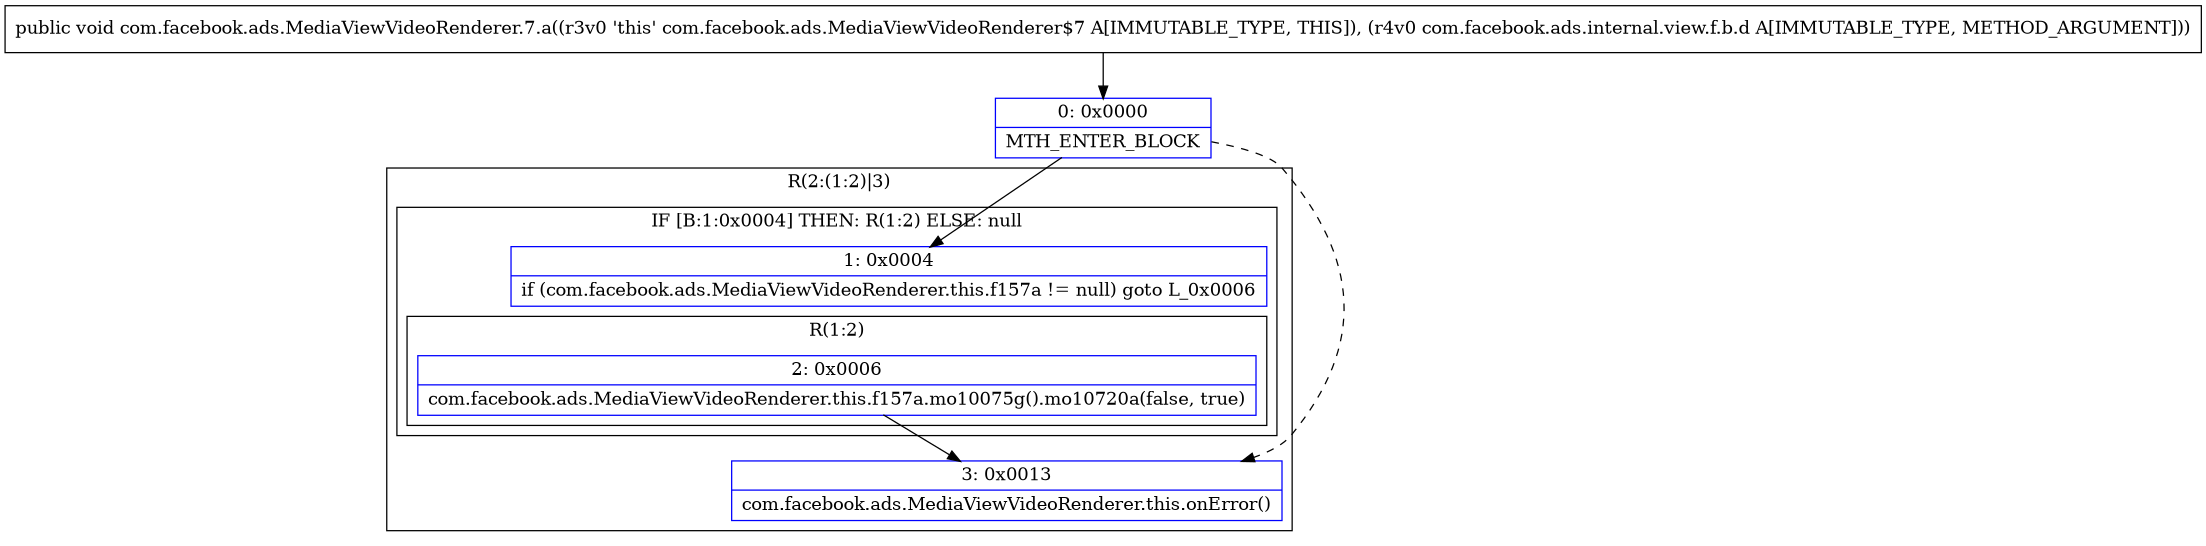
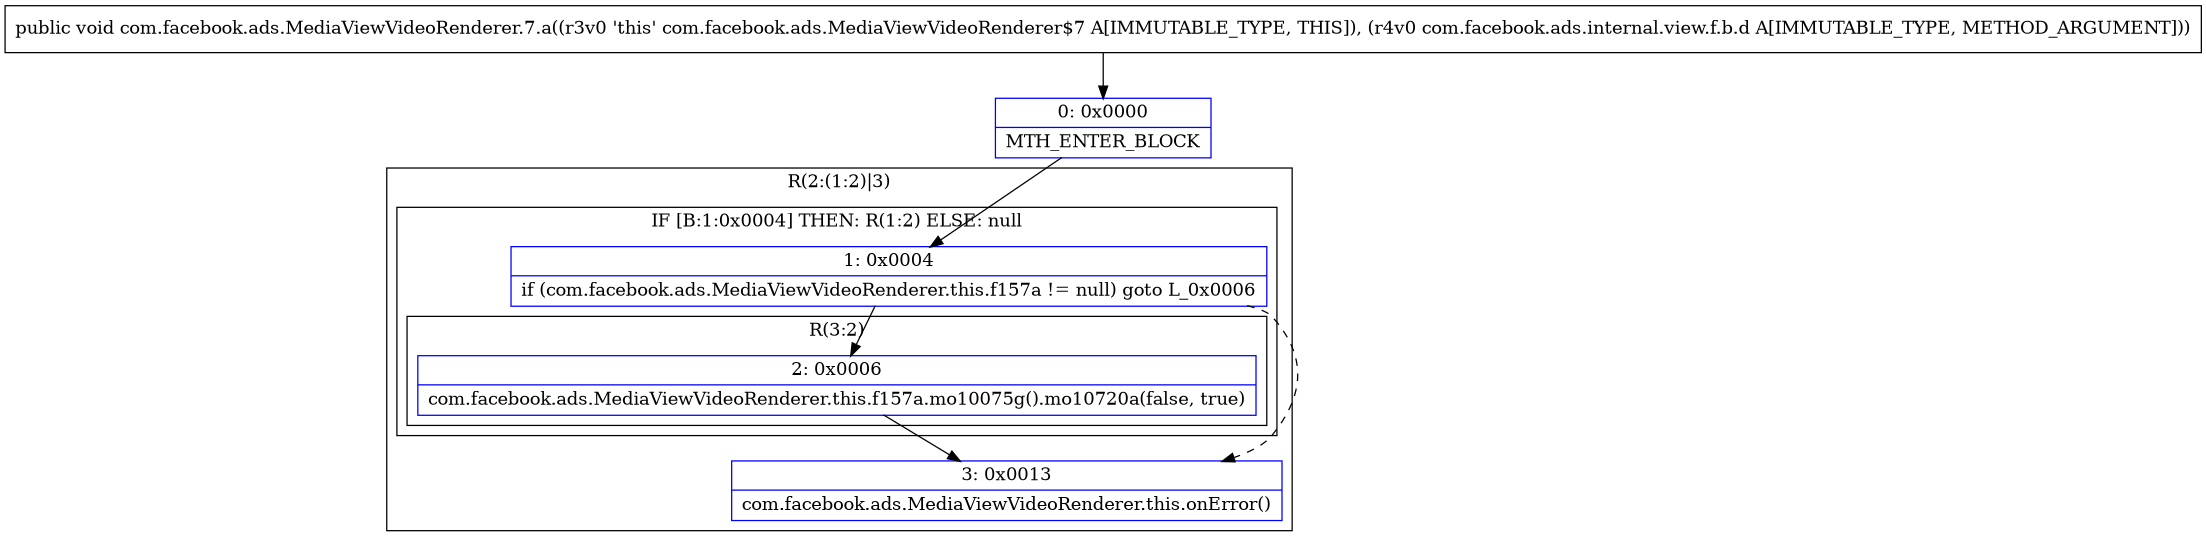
edge "0: 0x0000" -> "3: 0x0013": now "1: 0x0004" -> "3: 0x0013"
edge "1: 0x0004" -> "2: 0x0006": added
cluster "R(1:2)": label "R(1:2)" -> "R(3:2)"
